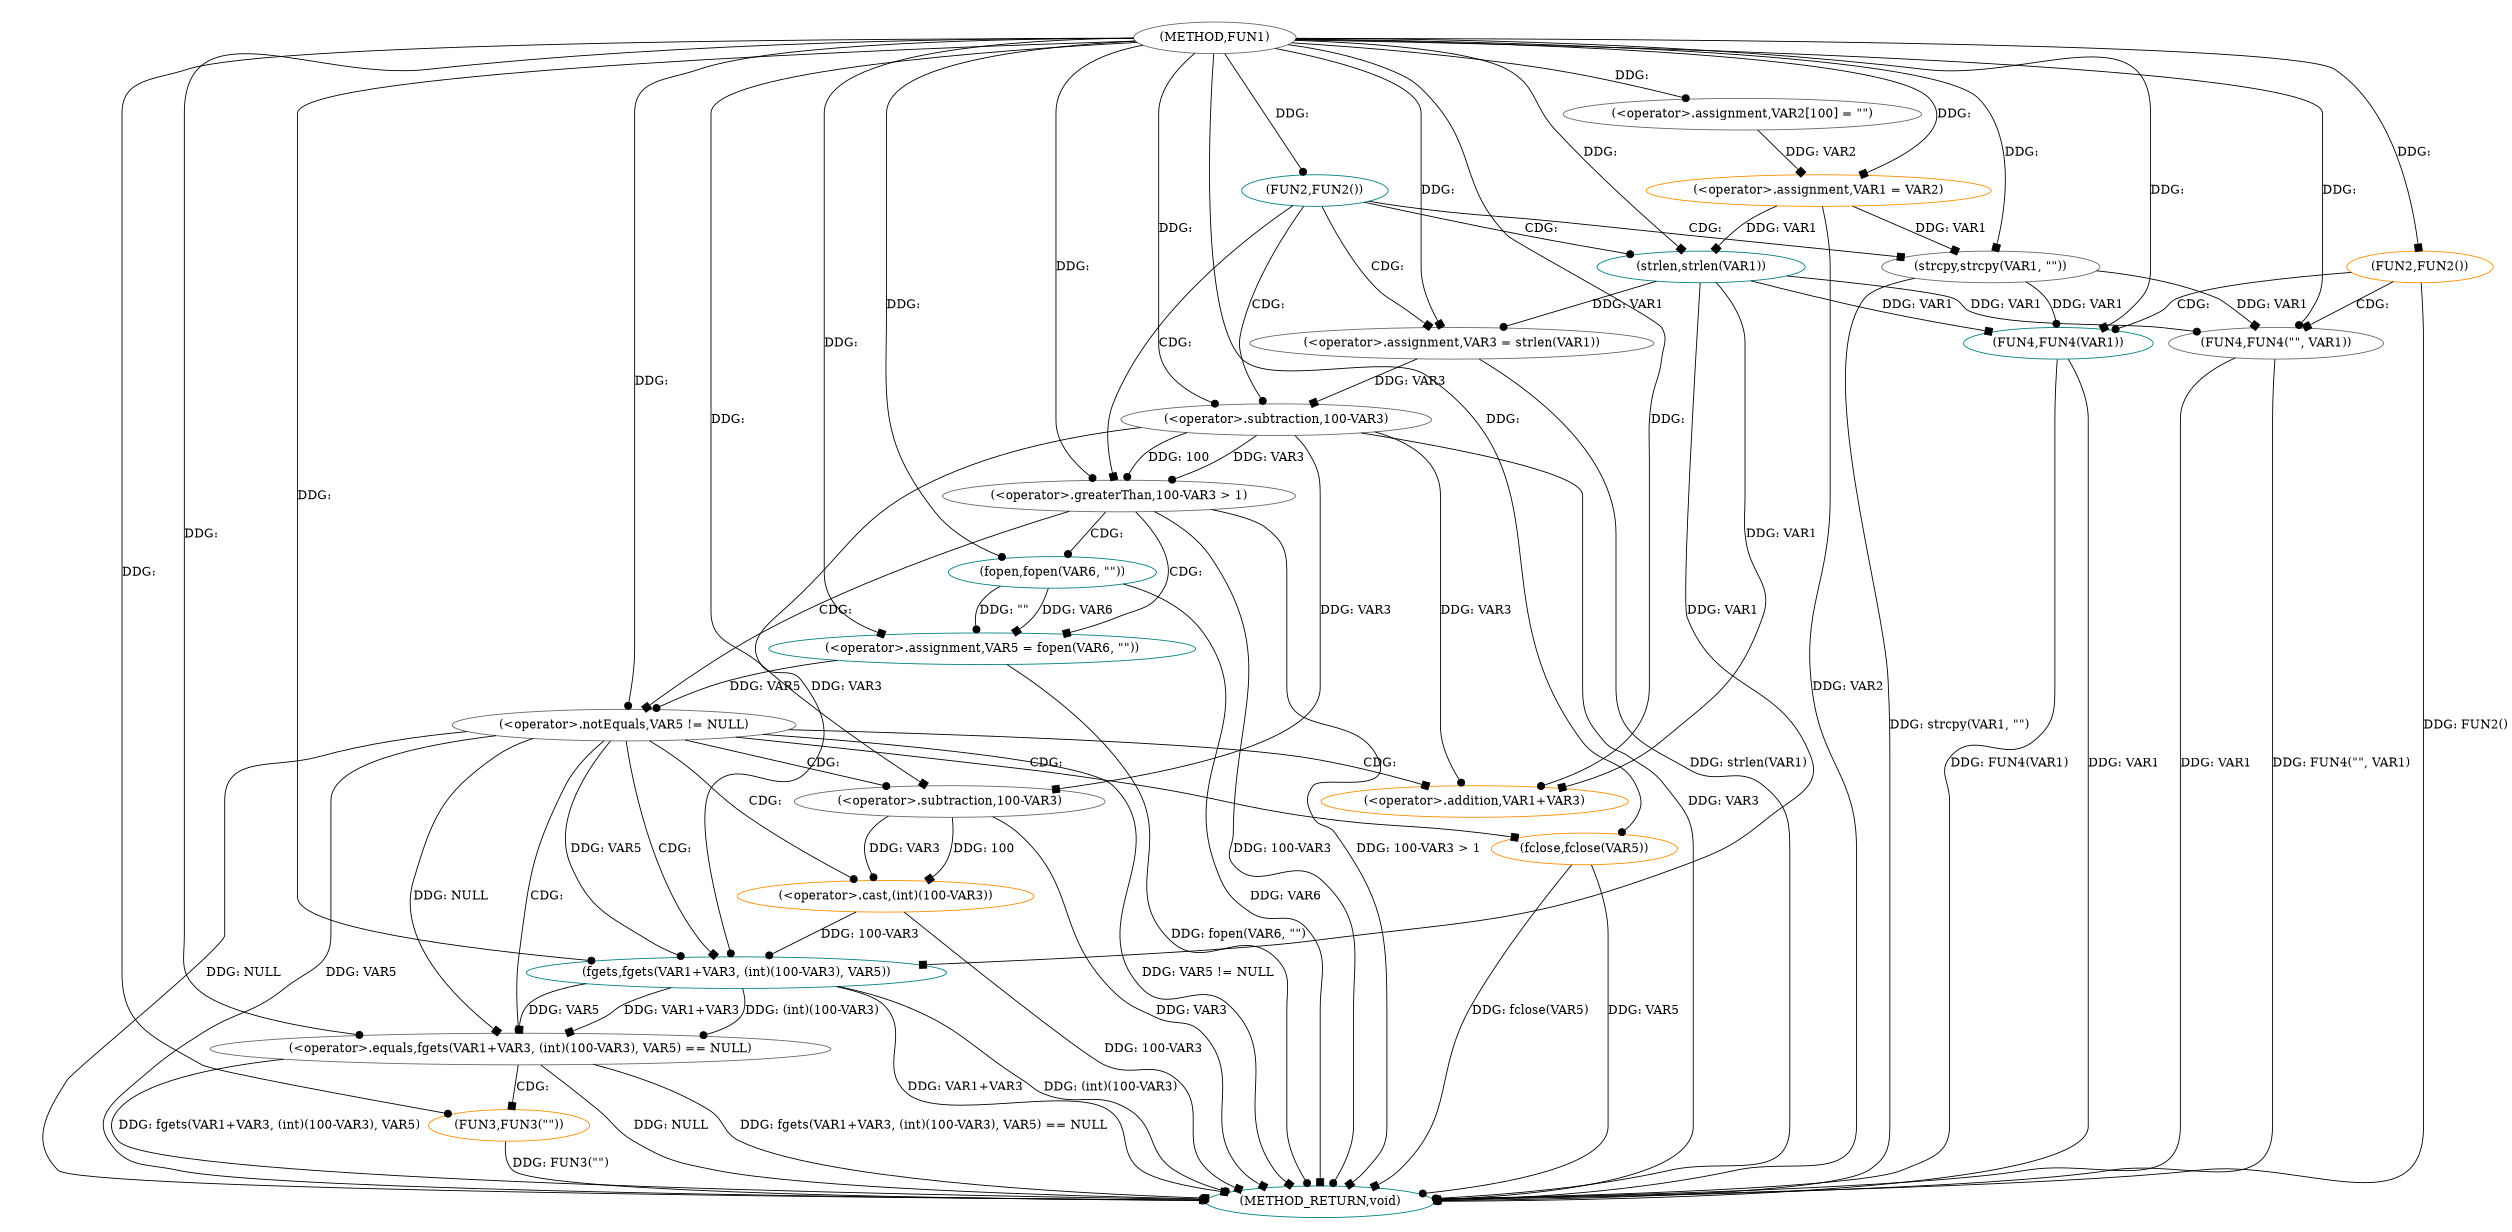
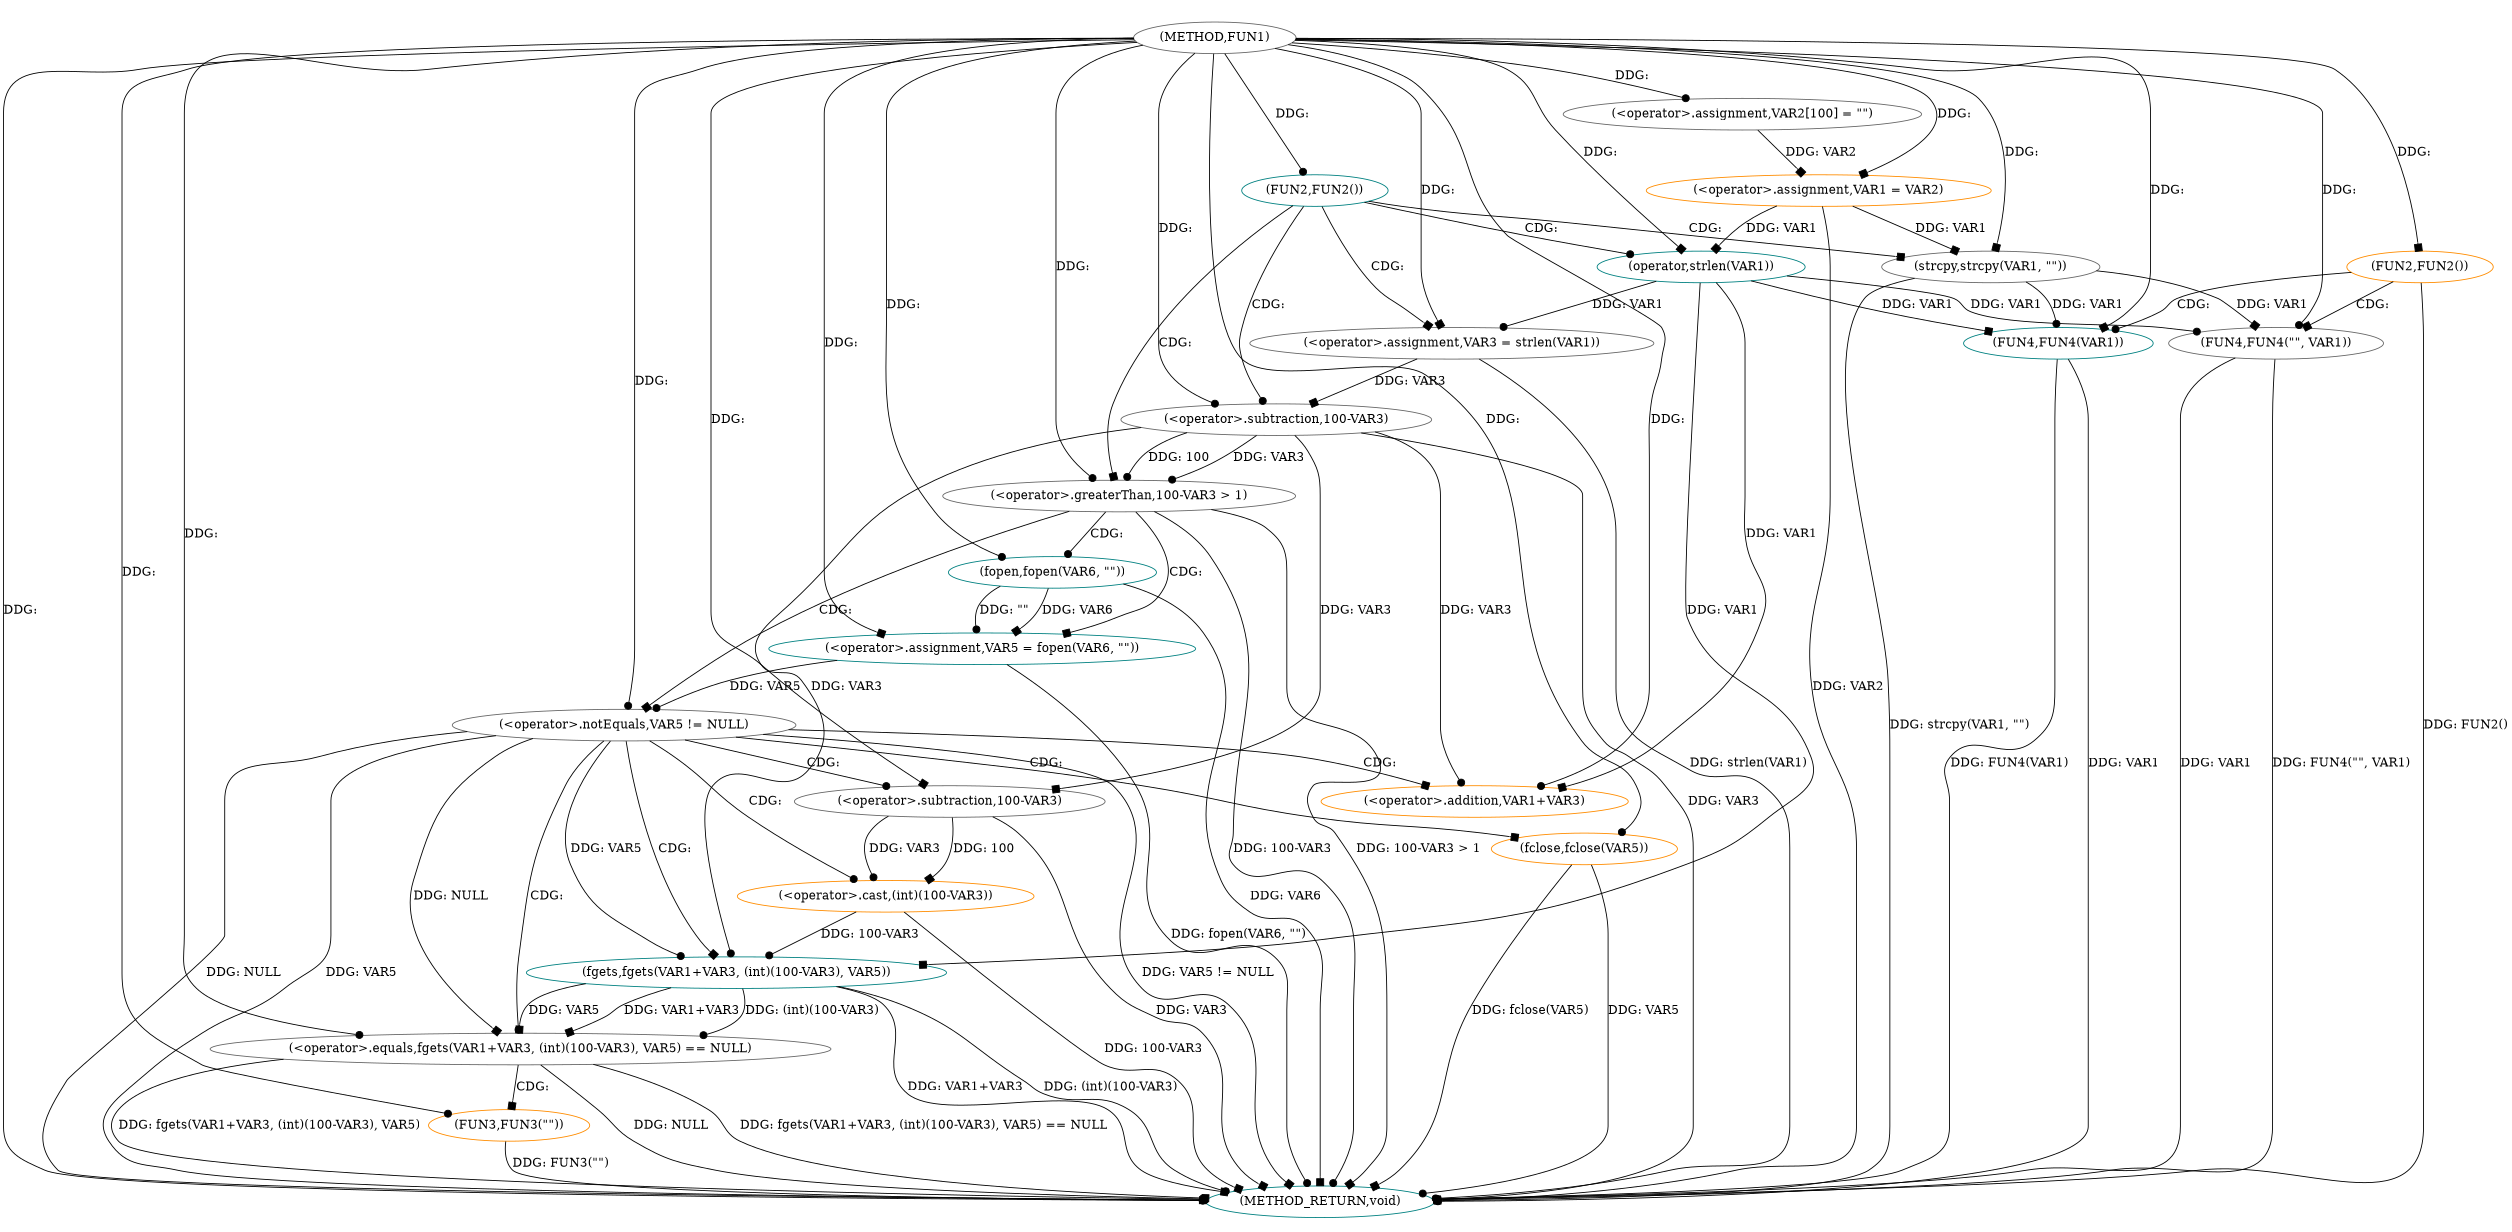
edge "(METHOD,FUN1)" -> "(fgets,fgets(VAR1+VAR3, (int)(100-VAR3), VAR5))": now "(METHOD,FUN1)" -> "(METHOD_RETURN,void)"
node "(strlen,strlen(VAR1))": label "(strlen,strlen(VAR1))" -> "(operator,strlen(VAR1))"
